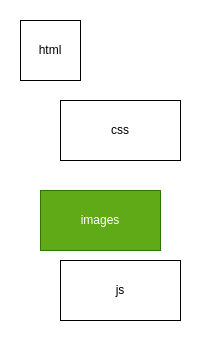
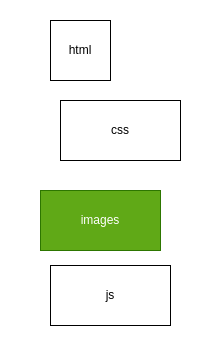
node "html": moved (51, 51) -> (81, 51)
node "js": moved (121, 291) -> (111, 296)
